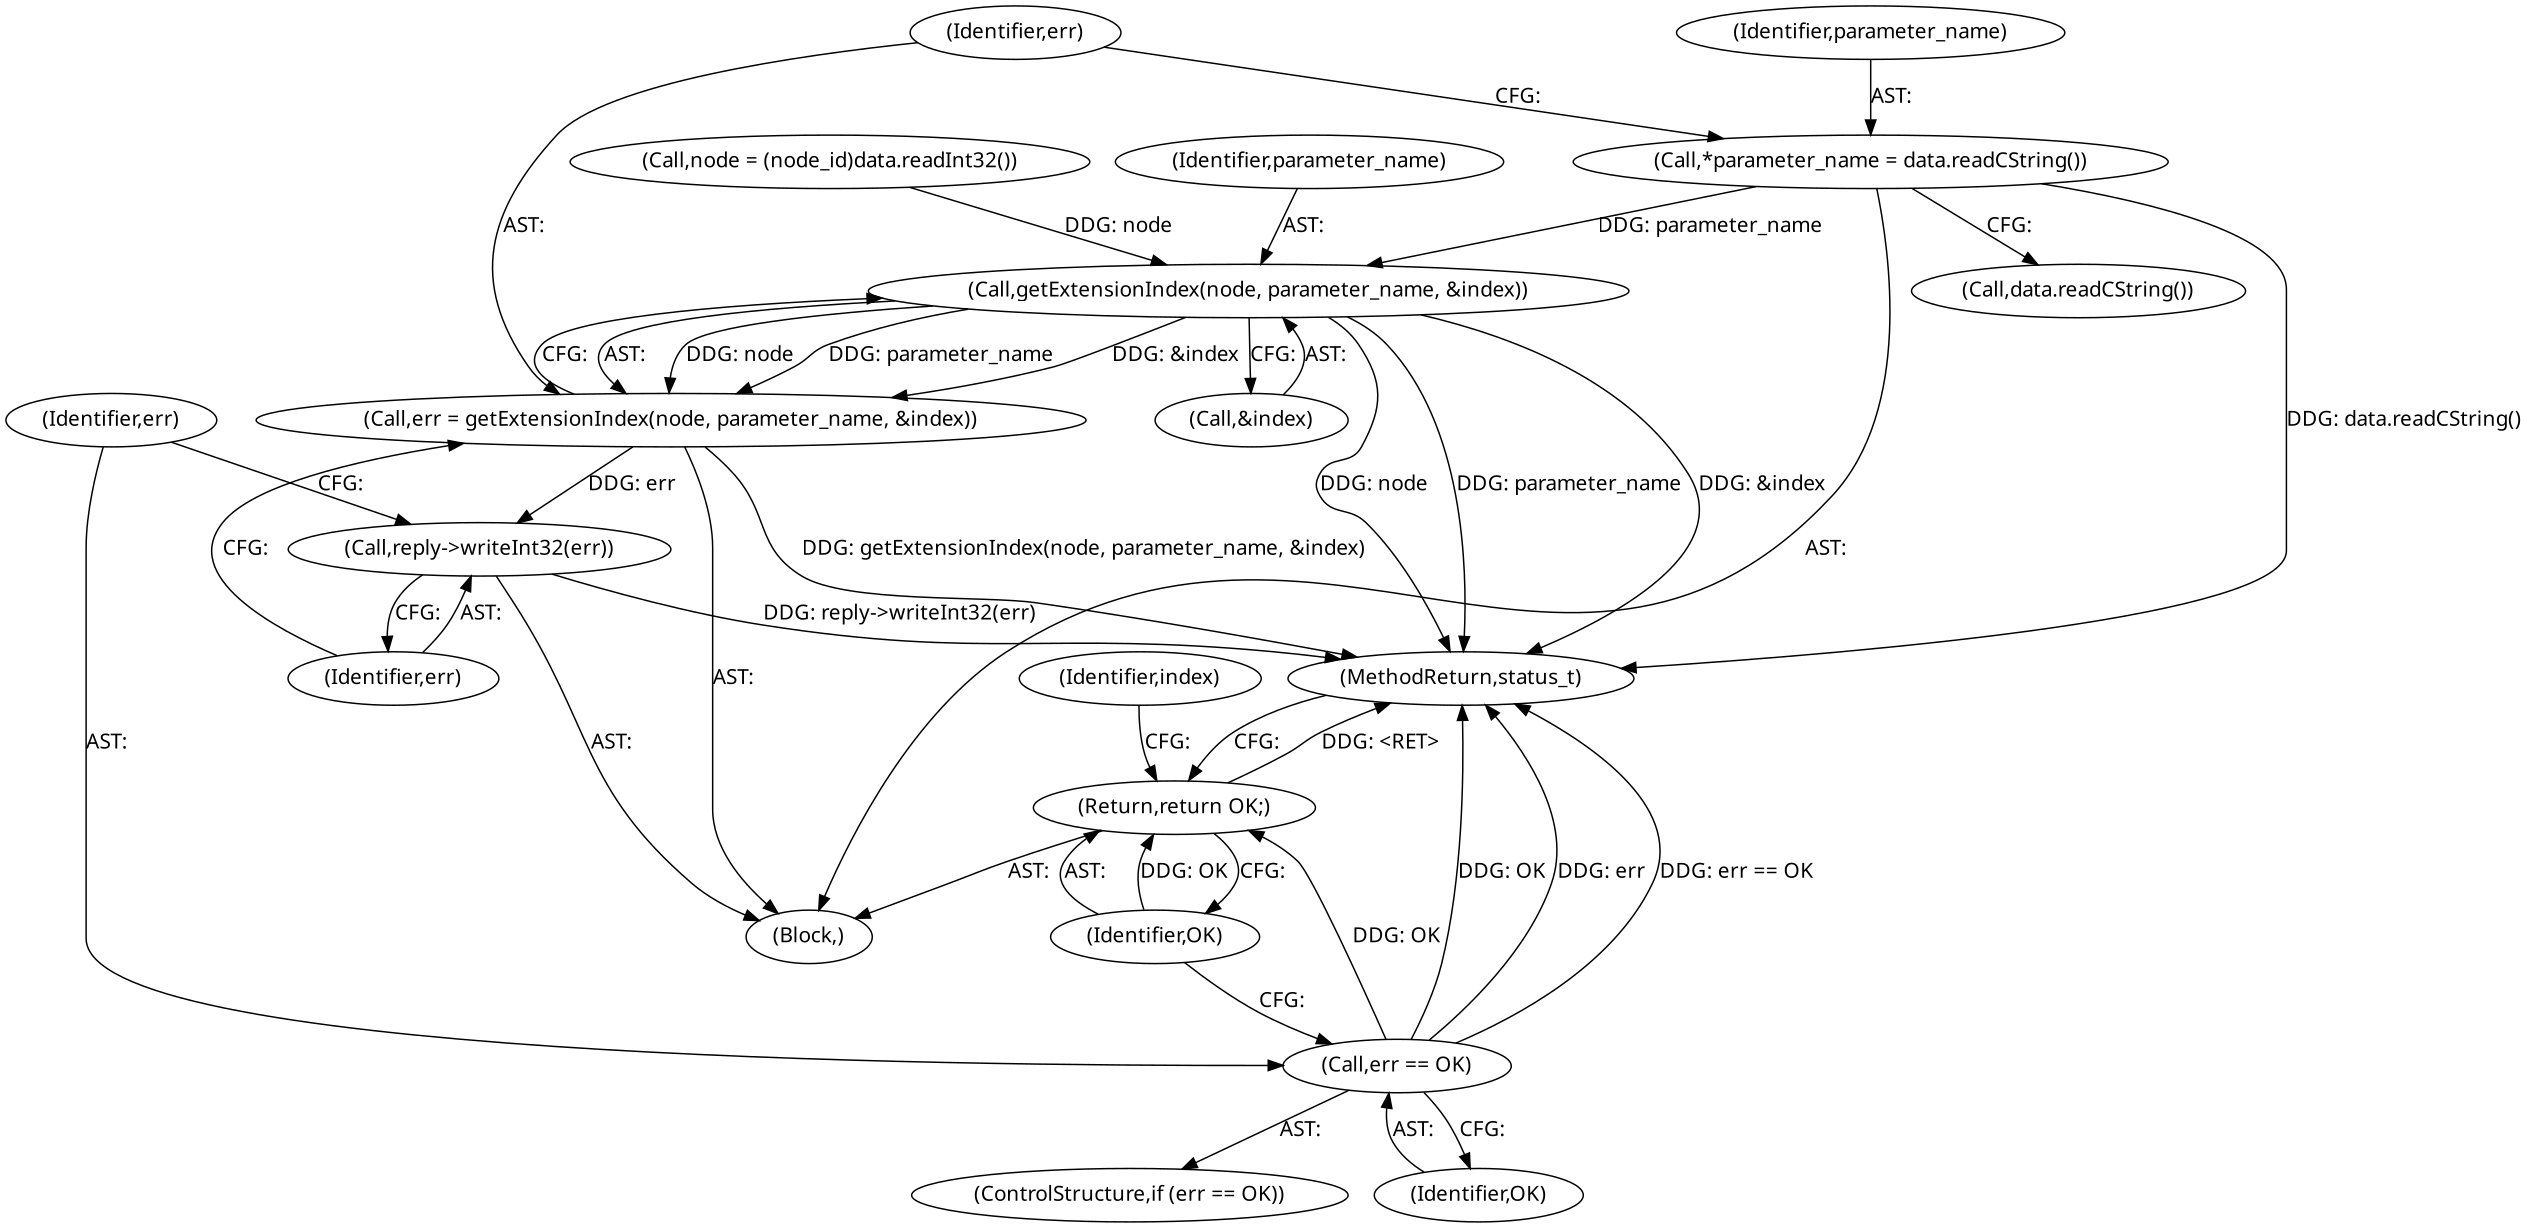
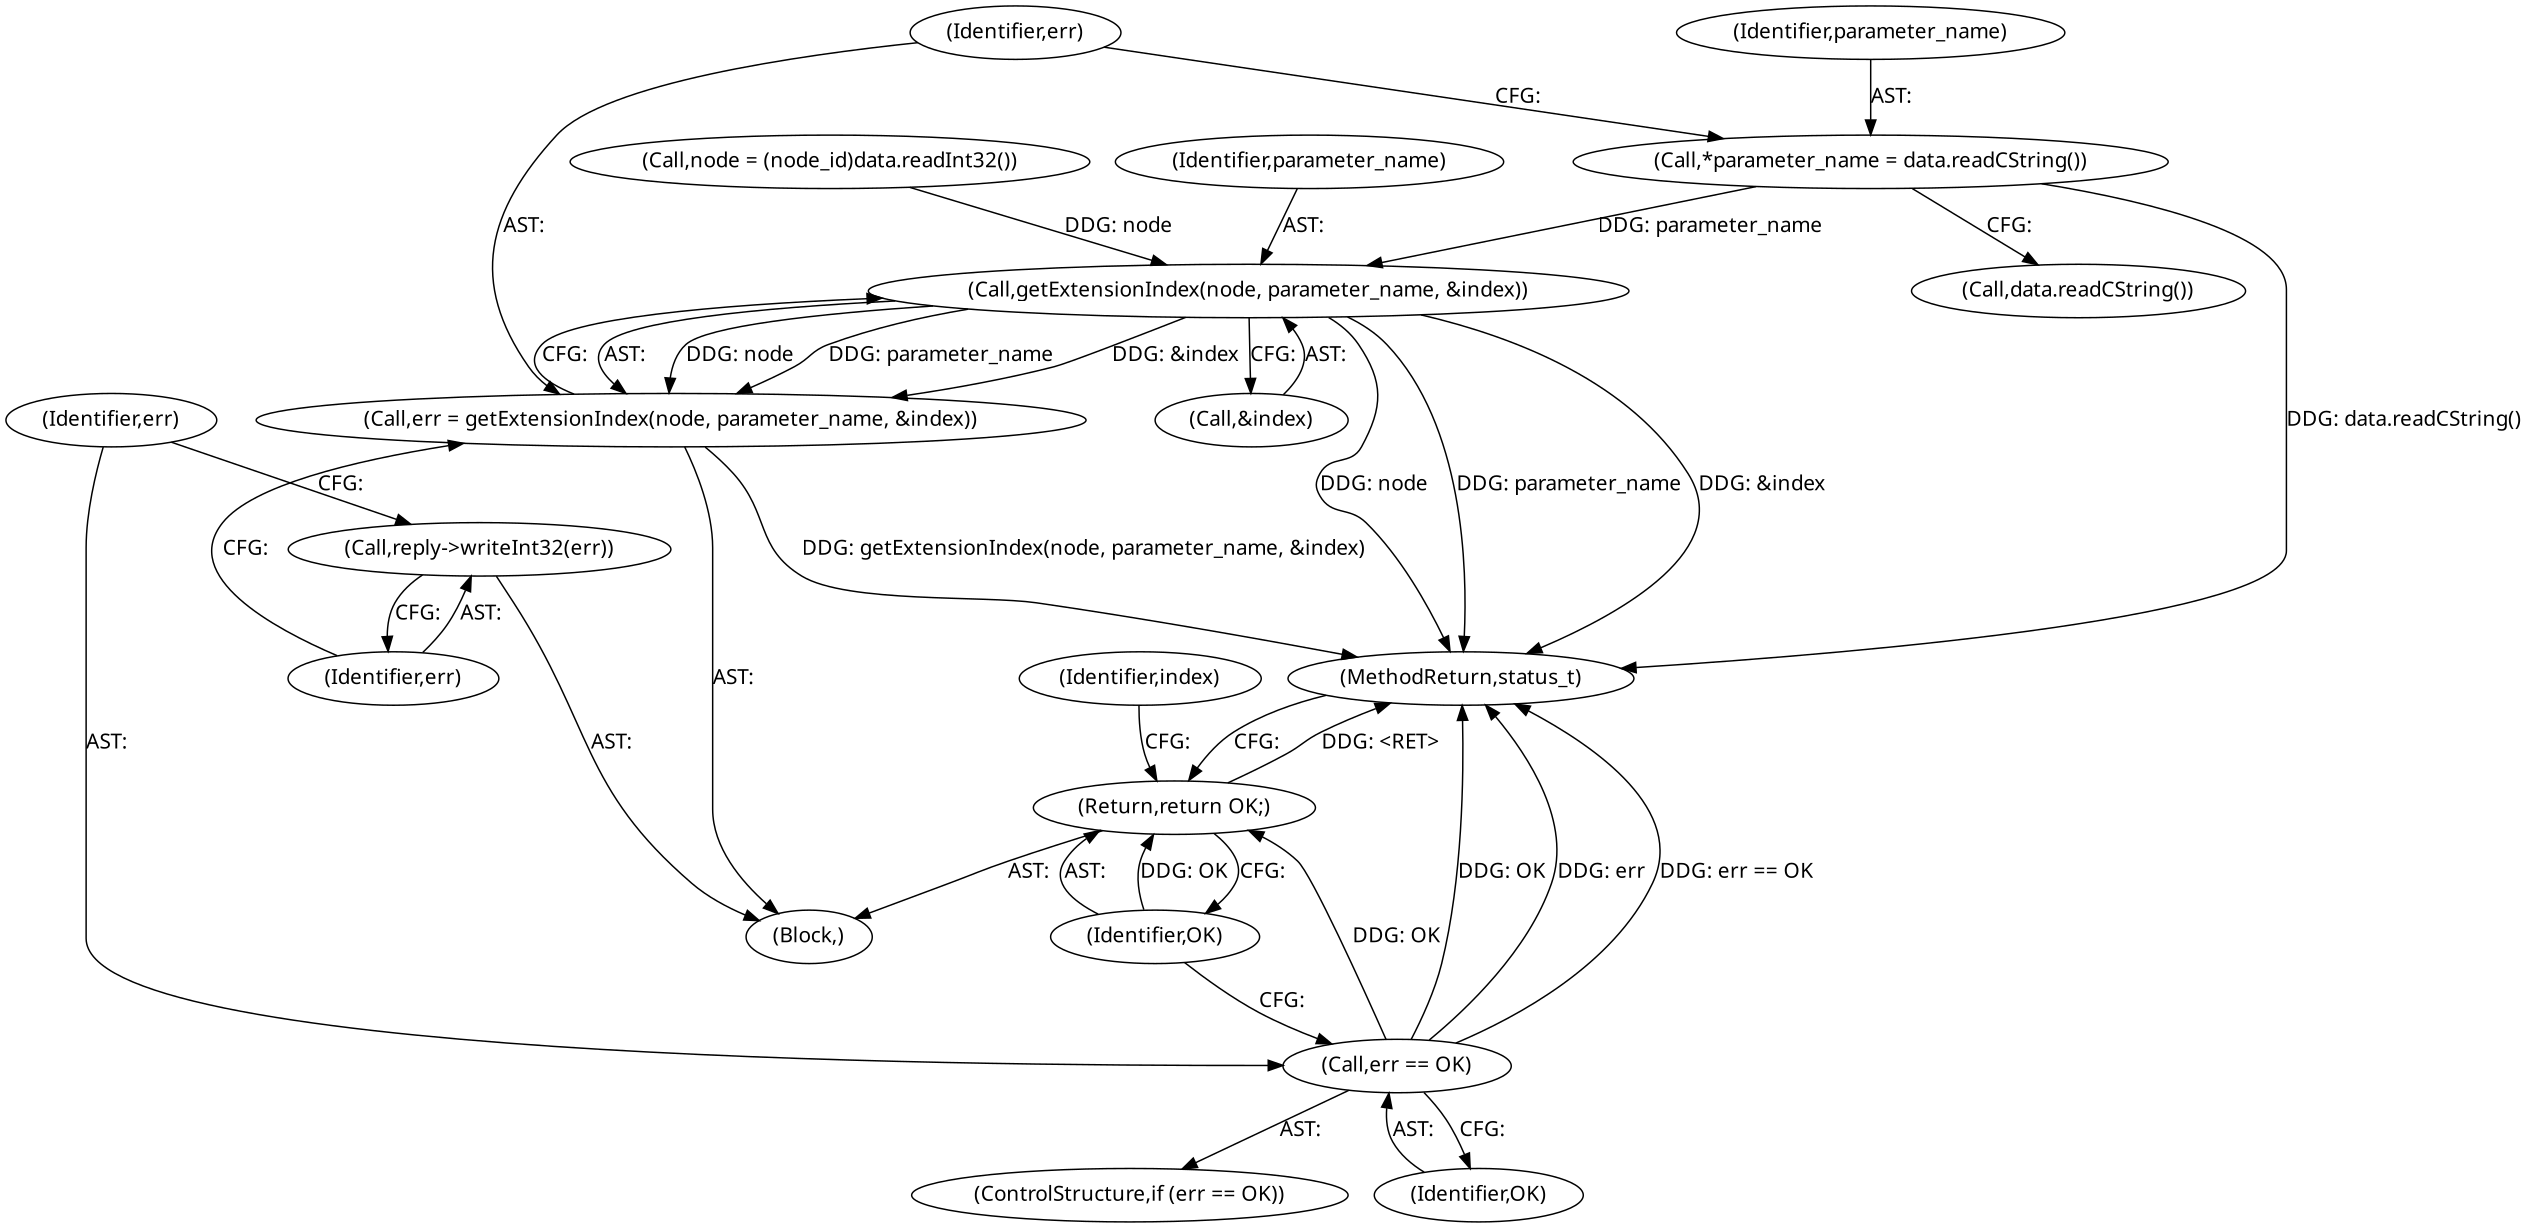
edge "(Call,err = getExtensionIndex(node, parameter_name, &index))" -> "(Call,reply->writeInt32(err))": removed, label "DDG: err"
edge "(Call,*parameter_name = data.readCString())" -> "(Block,)": removed, label "AST:"
edge "(Call,reply->writeInt32(err))" -> "(MethodReturn,status_t)": removed, label "DDG: reply->writeInt32(err)"
